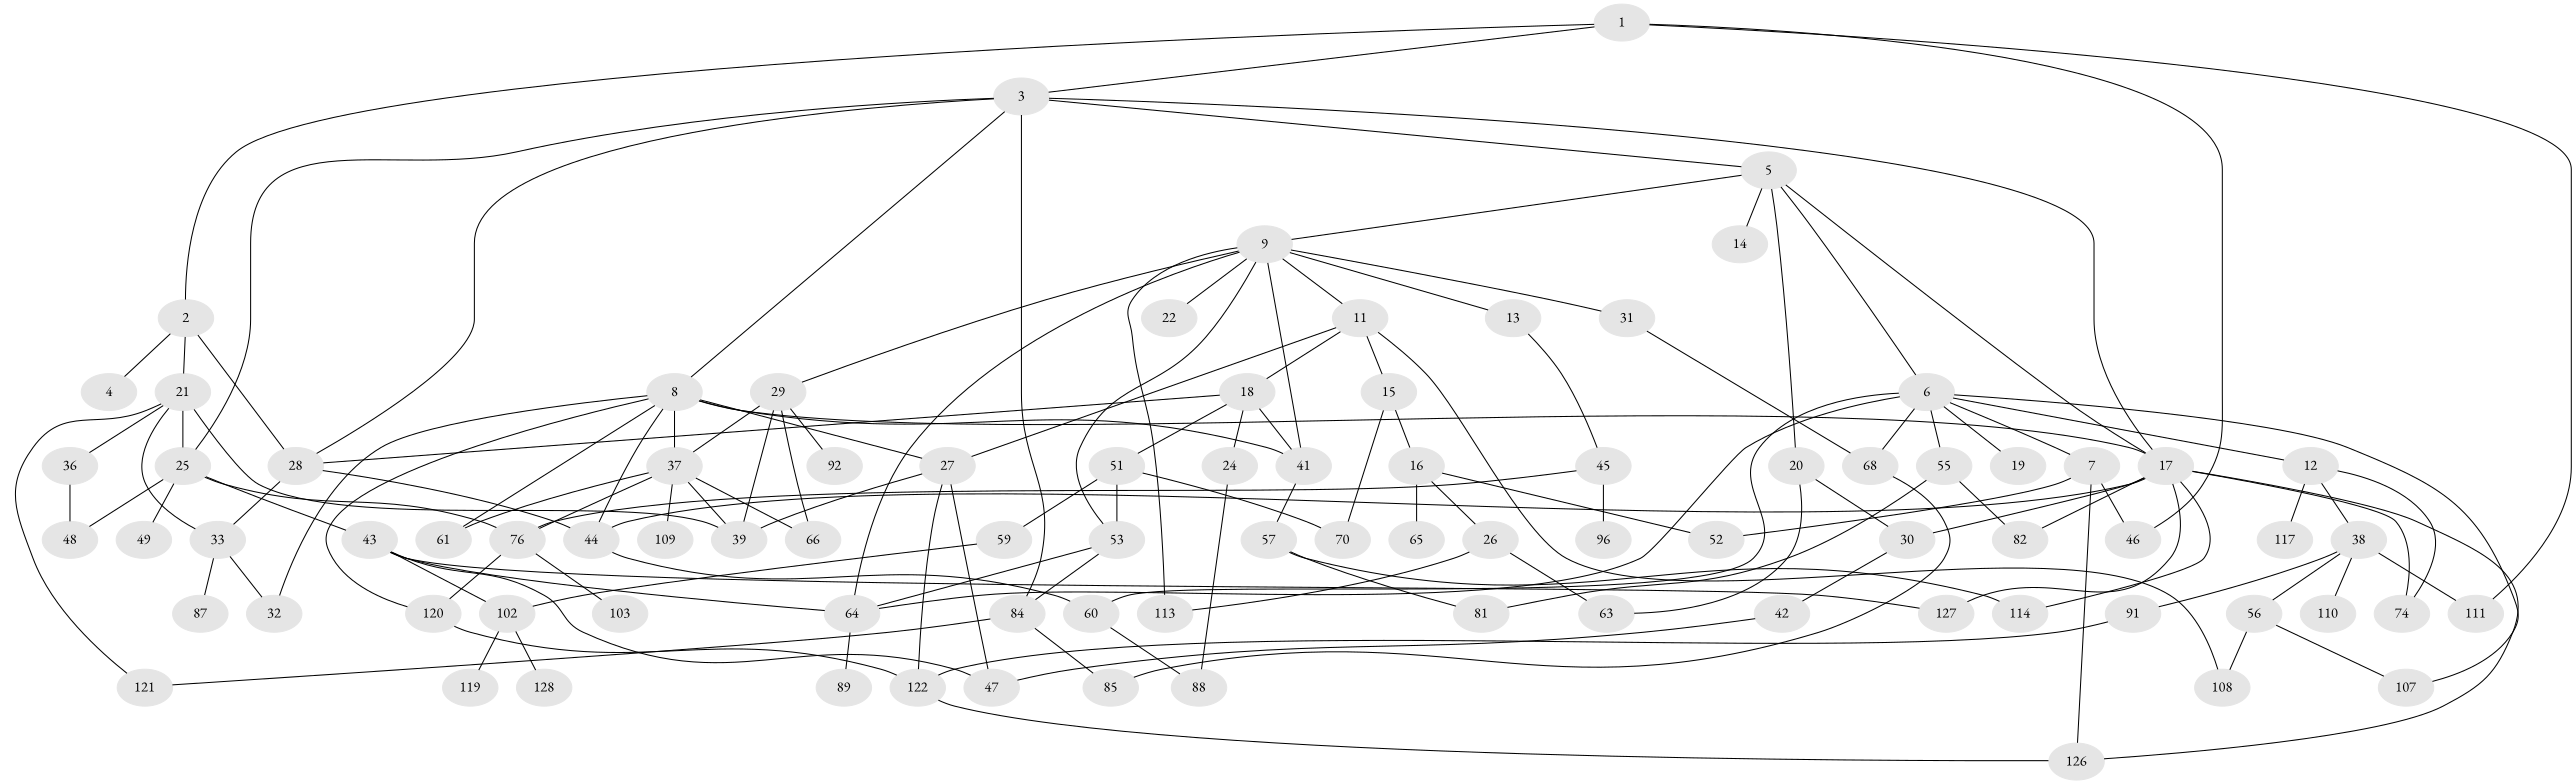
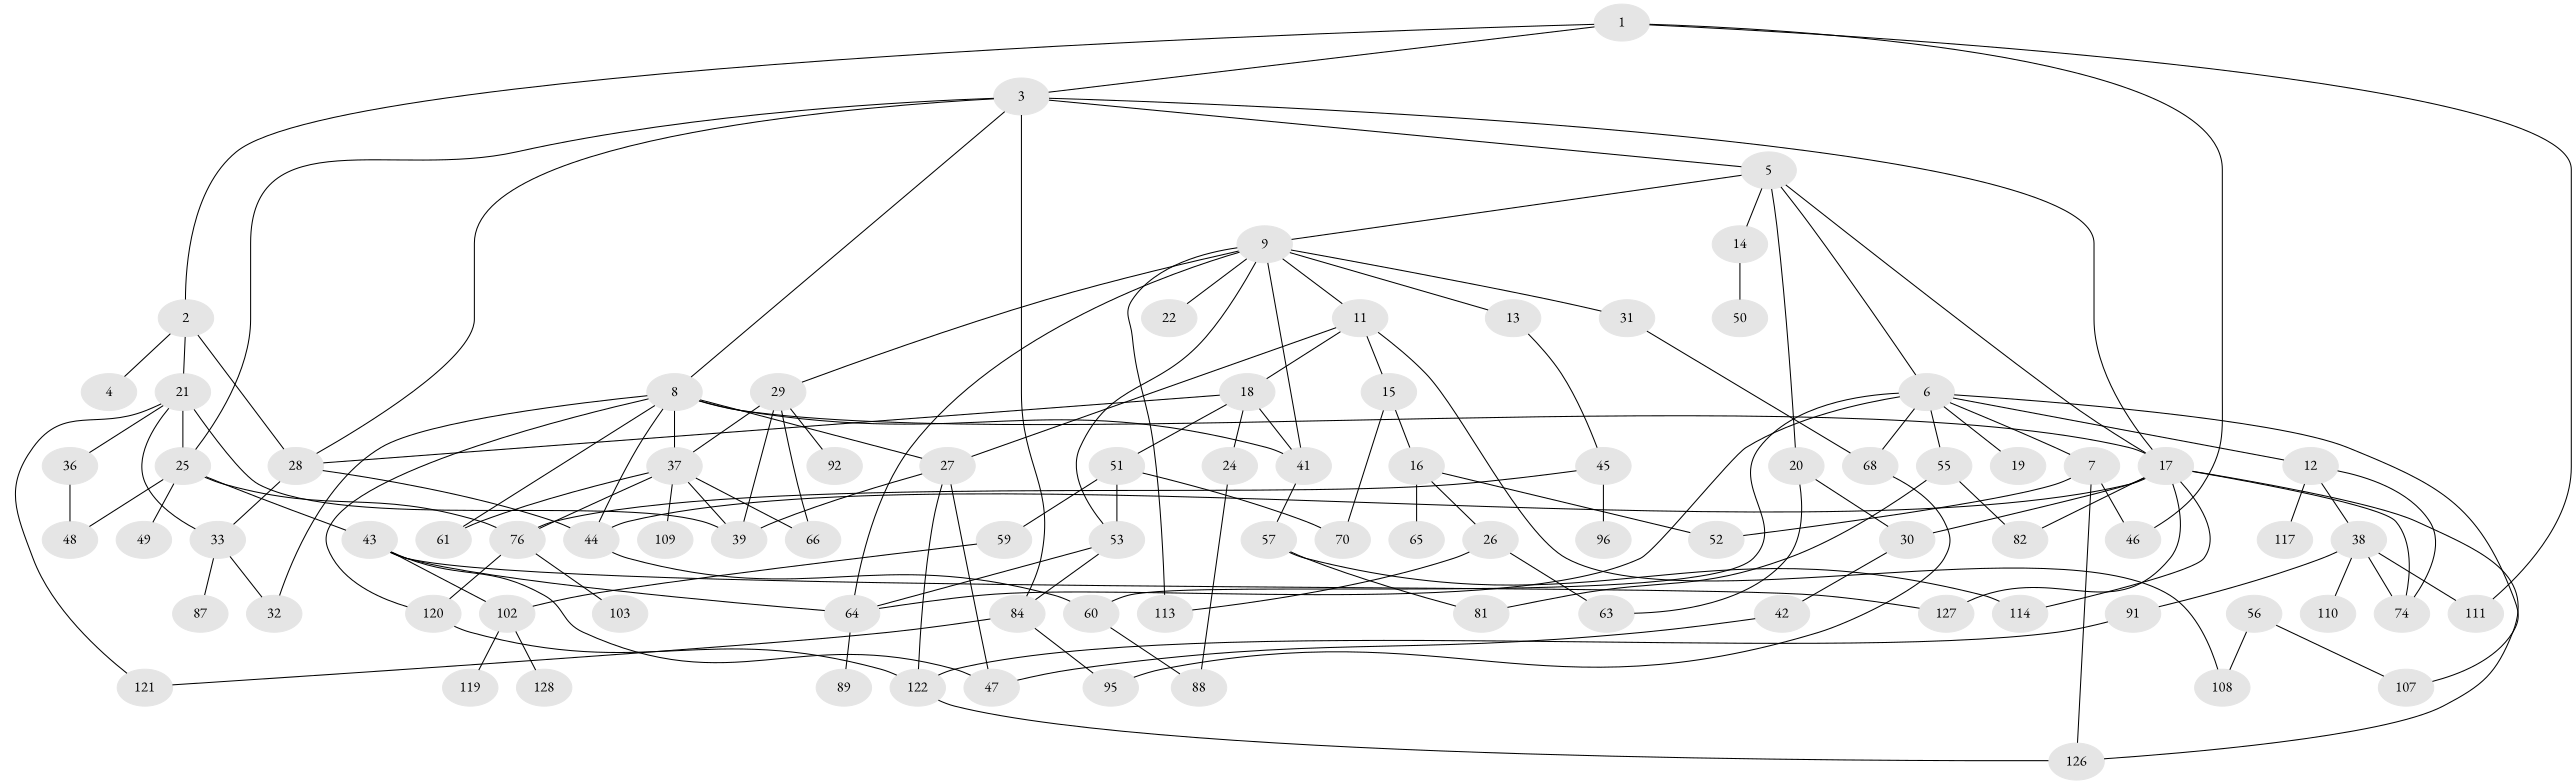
node "50": added
edge "38" -- "56": now "38" -- "74"
node "85": label "85" -> "95"
